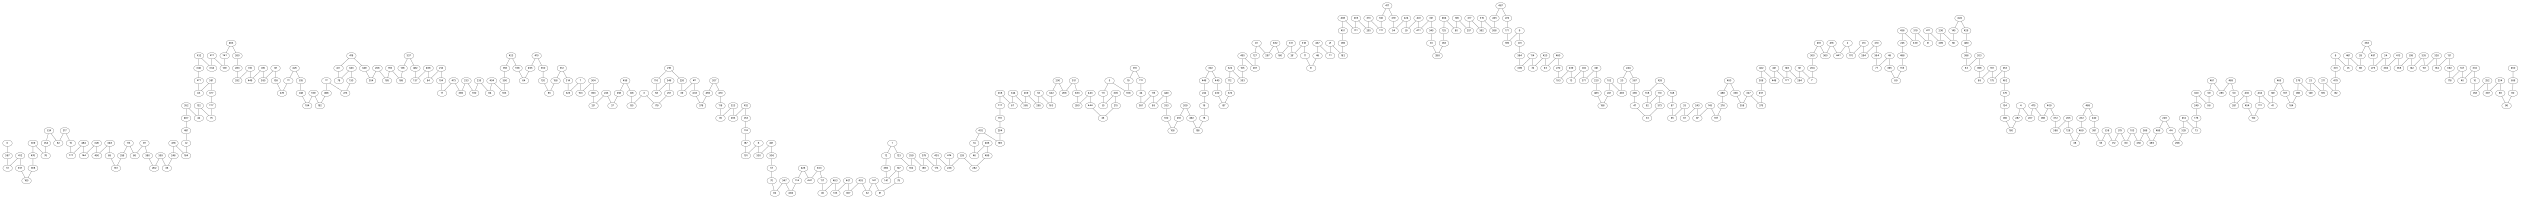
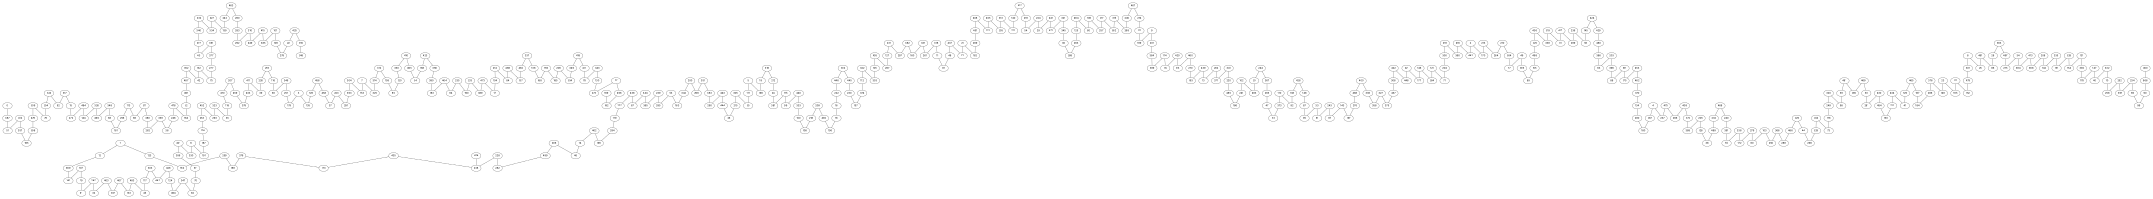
node "194": removed
